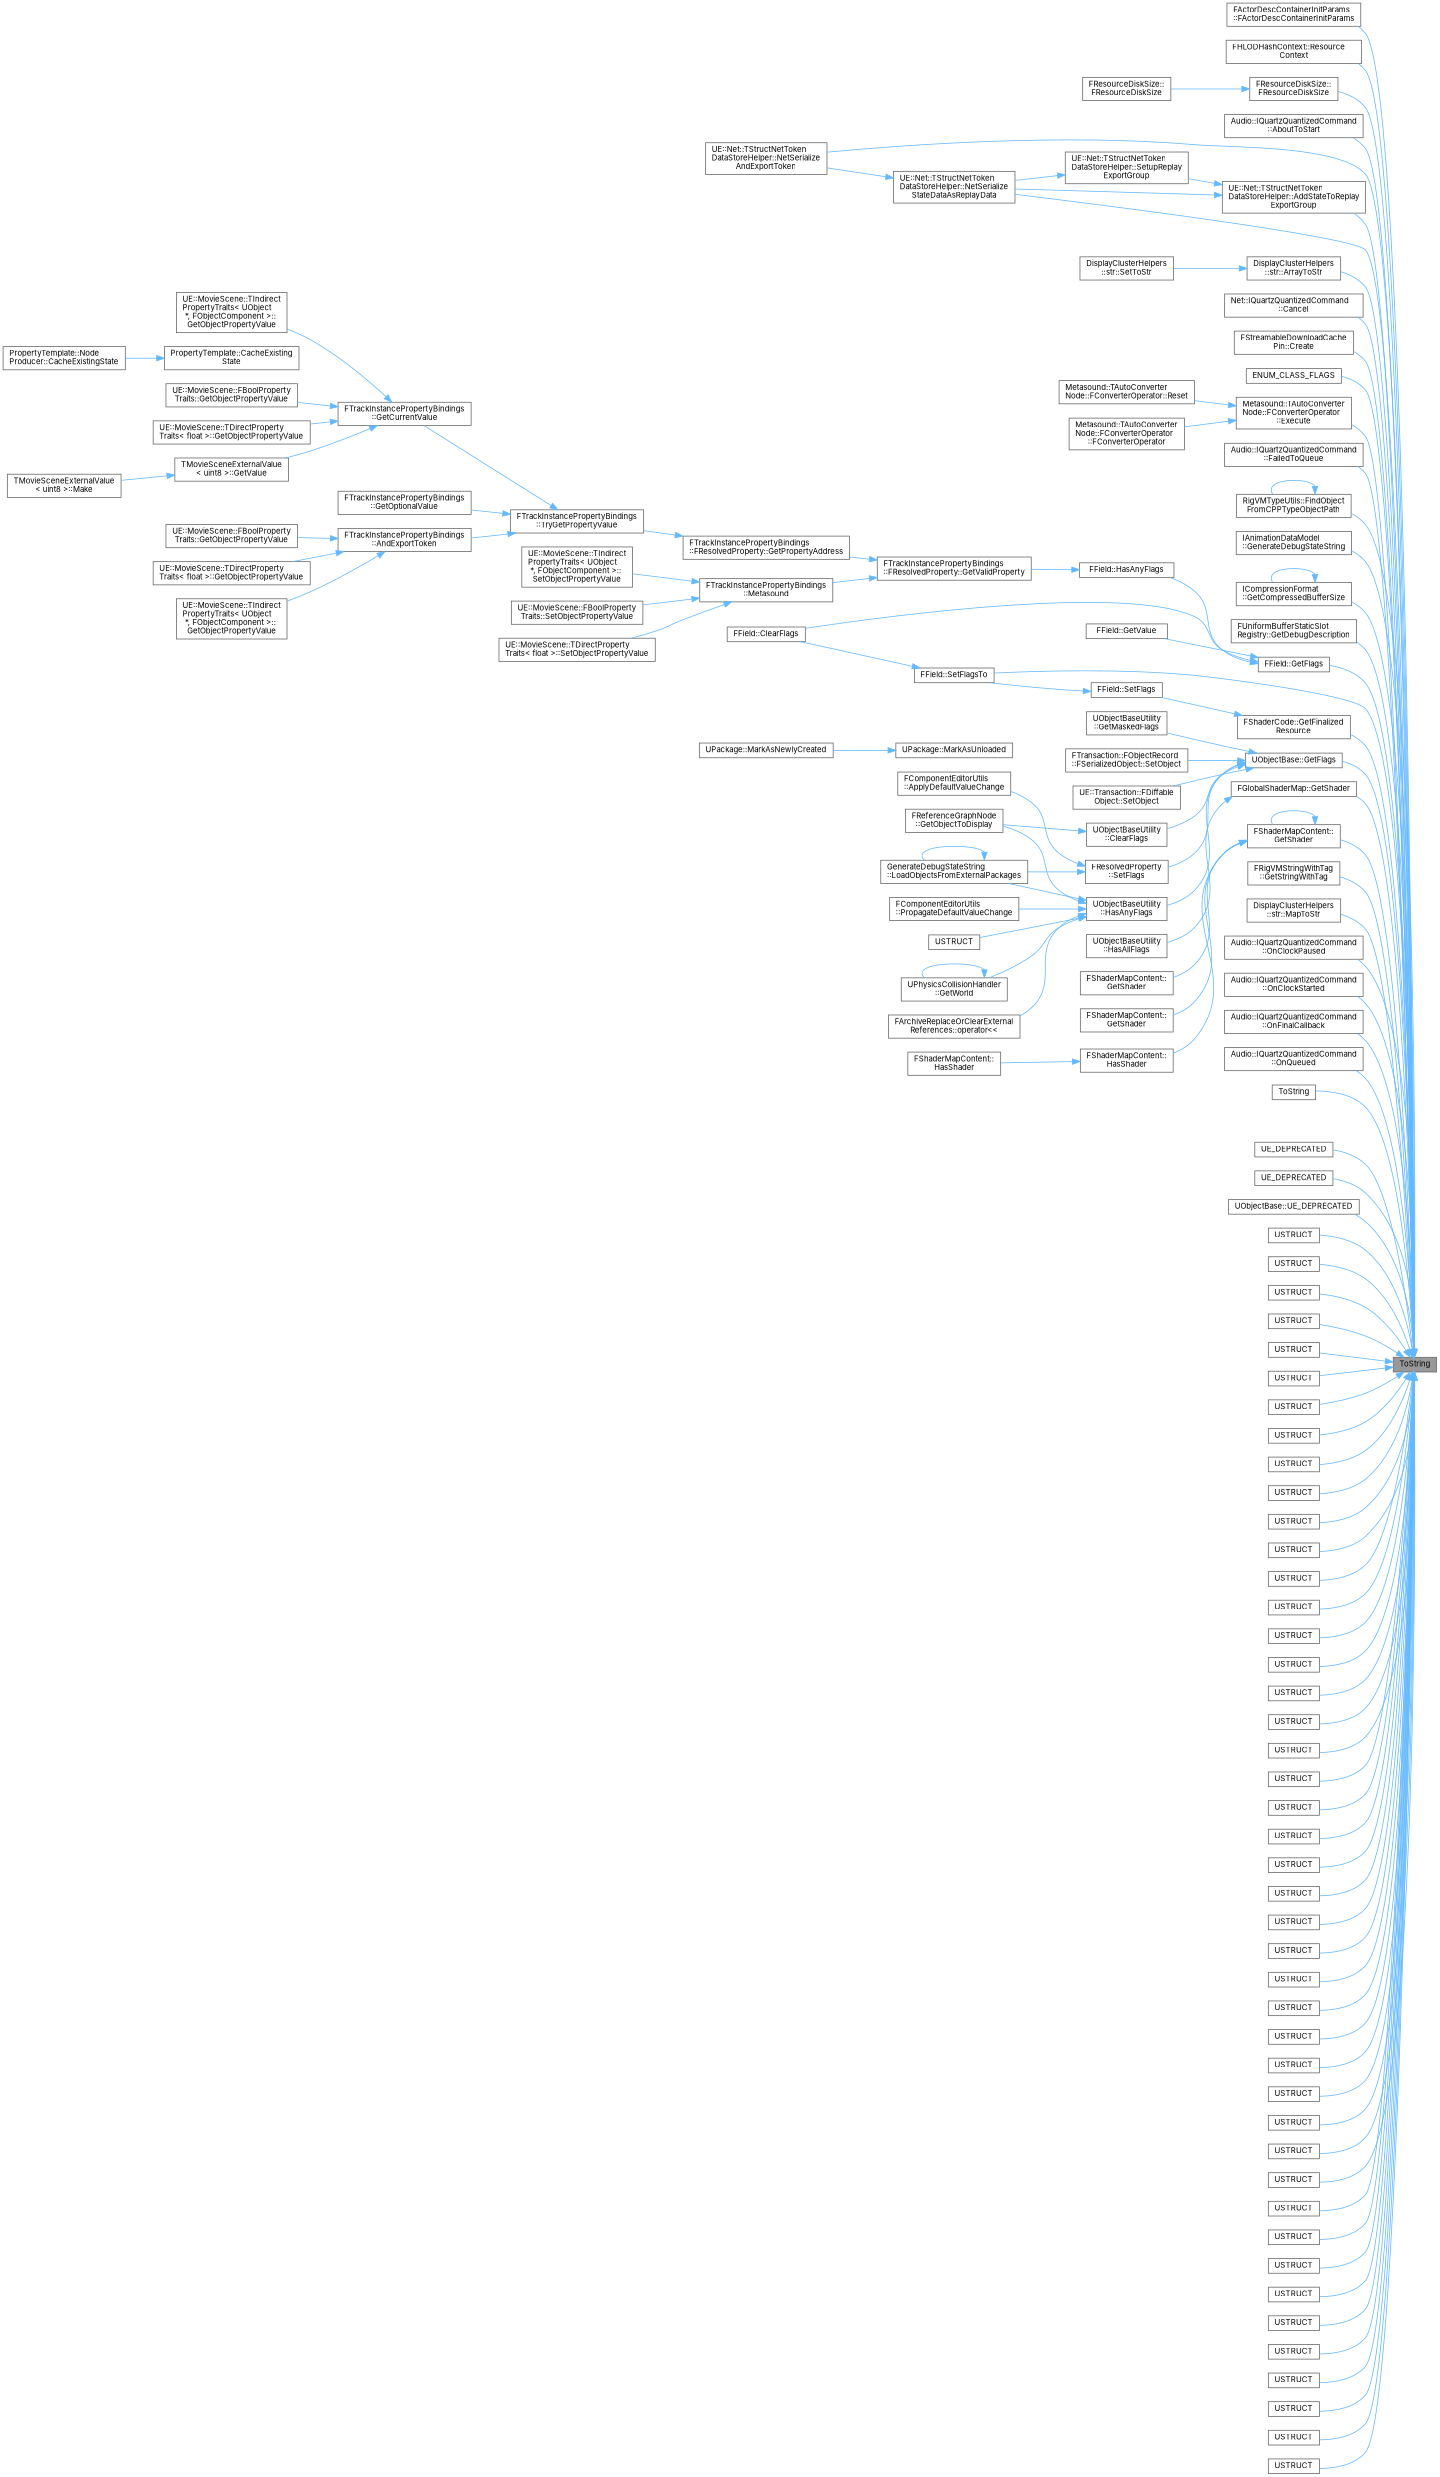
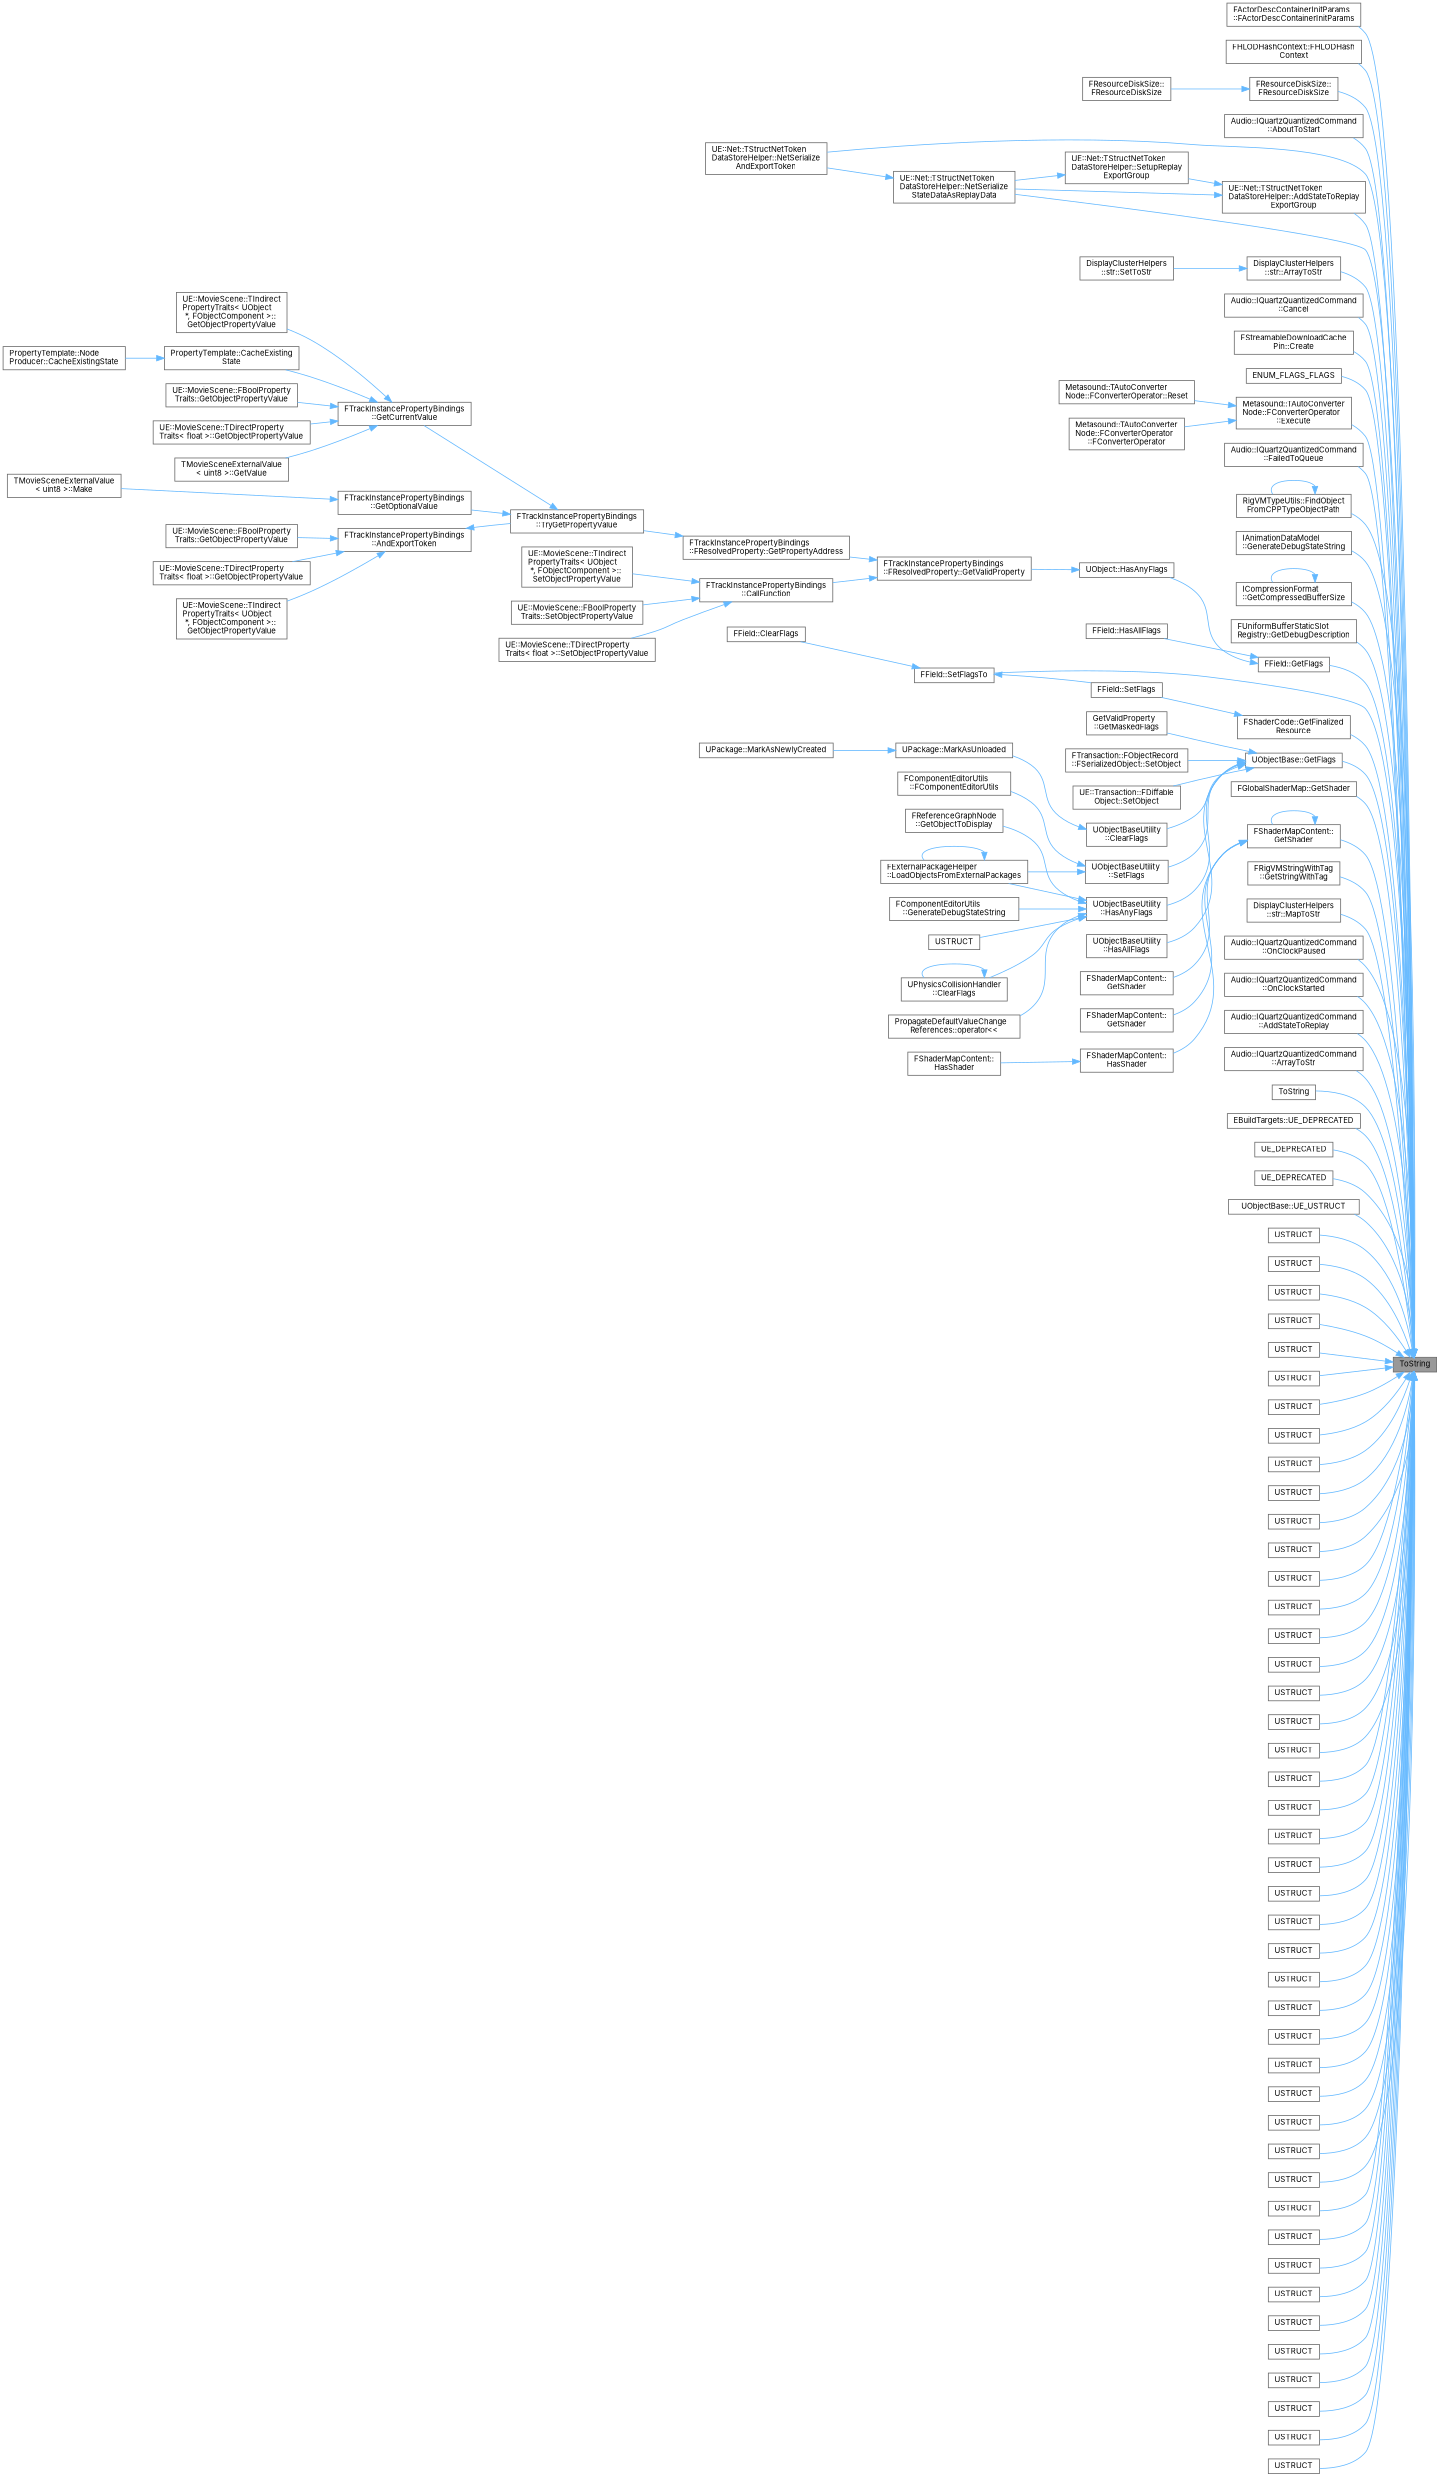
node "FHLODHashContext::Resource Context": label "FHLODHashContext::Resource Context" -> "FHLODHashContext::FHLODHash Context"
node "Net::IQuartzQuantizedCommand ::Cancel": label "Net::IQuartzQuantizedCommand ::Cancel" -> "Audio::IQuartzQuantizedCommand ::Cancel"
node "ENUM_CLASS_FLAGS": label "ENUM_CLASS_FLAGS" -> "ENUM_FLAGS_FLAGS"
edge "PropertyTemplate::CacheExisting State" -> "FTrackInstancePropertyBindings ::GetCurrentValue": added
edge "TMovieSceneExternalValue < uint8 >::Make" -> "TMovieSceneExternalValue < uint8 >::GetValue": now "TMovieSceneExternalValue < uint8 >::Make" -> "FTrackInstancePropertyBindings ::GetOptionalValue"
edge "FTrackInstancePropertyBindings ::AndExportToken" -> "FTrackInstancePropertyBindings ::TryGetPropertyValue": reversed
node "FField::HasAnyFlags": label "FField::HasAnyFlags" -> "UObject::HasAnyFlags"
node "FTrackInstancePropertyBindings ::Metasound": label "FTrackInstancePropertyBindings ::Metasound" -> "FTrackInstancePropertyBindings ::CallFunction"
edge "FField::ClearFlags" -> "FField::GetFlags": removed
node "FField::GetValue": label "FField::GetValue" -> "FField::HasAllFlags"
edge "FField::SetFlagsTo" -> "FField::SetFlags": reversed
node "UObjectBaseUtility ::GetMaskedFlags": label "UObjectBaseUtility ::GetMaskedFlags" -> "GetValidProperty ::GetMaskedFlags"
node "FComponentEditorUtils ::ApplyDefaultValueChange": label "FComponentEditorUtils ::ApplyDefaultValueChange" -> "FComponentEditorUtils ::FComponentEditorUtils"
edge "FReferenceGraphNode ::GetObjectToDisplay" -> "UObjectBaseUtility ::ClearFlags": now "UPackage::MarkAsUnloaded" -> "UObjectBaseUtility ::ClearFlags"
node "GenerateDebugStateString ::LoadObjectsFromExternalPackages": label "GenerateDebugStateString ::LoadObjectsFromExternalPackages" -> "FExternalPackageHelper ::LoadObjectsFromExternalPackages"
node "FResolvedProperty ::SetFlags": label "FResolvedProperty ::SetFlags" -> "UObjectBaseUtility ::SetFlags"
edge "UObjectBaseUtility ::HasAllFlags" -> "FGlobalShaderMap::GetShader": now "UObjectBaseUtility ::HasAllFlags" -> "UObjectBase::GetFlags"
node "FComponentEditorUtils ::PropagateDefaultValueChange": label "FComponentEditorUtils ::PropagateDefaultValueChange" -> "FComponentEditorUtils ::GenerateDebugStateString"
node "UPhysicsCollisionHandler ::GetWorld": label "UPhysicsCollisionHandler ::GetWorld" -> "UPhysicsCollisionHandler ::ClearFlags"
node "Audio::IQuartzQuantizedCommand ::OnFinalCallback": label "Audio::IQuartzQuantizedCommand ::OnFinalCallback" -> "Audio::IQuartzQuantizedCommand ::AddStateToReplay"
node "FArchiveReplaceOrClearExternal References::operator<<": label "FArchiveReplaceOrClearExternal References::operator<<" -> "PropagateDefaultValueChange References::operator<<"
node "Audio::IQuartzQuantizedCommand ::OnQueued": label "Audio::IQuartzQuantizedCommand ::OnQueued" -> "Audio::IQuartzQuantizedCommand ::ArrayToStr"
node "EBuildTargets::UE_DEPRECATED": added
node "UObjectBase::UE_DEPRECATED": label "UObjectBase::UE_DEPRECATED" -> "UObjectBase::UE_USTRUCT"
